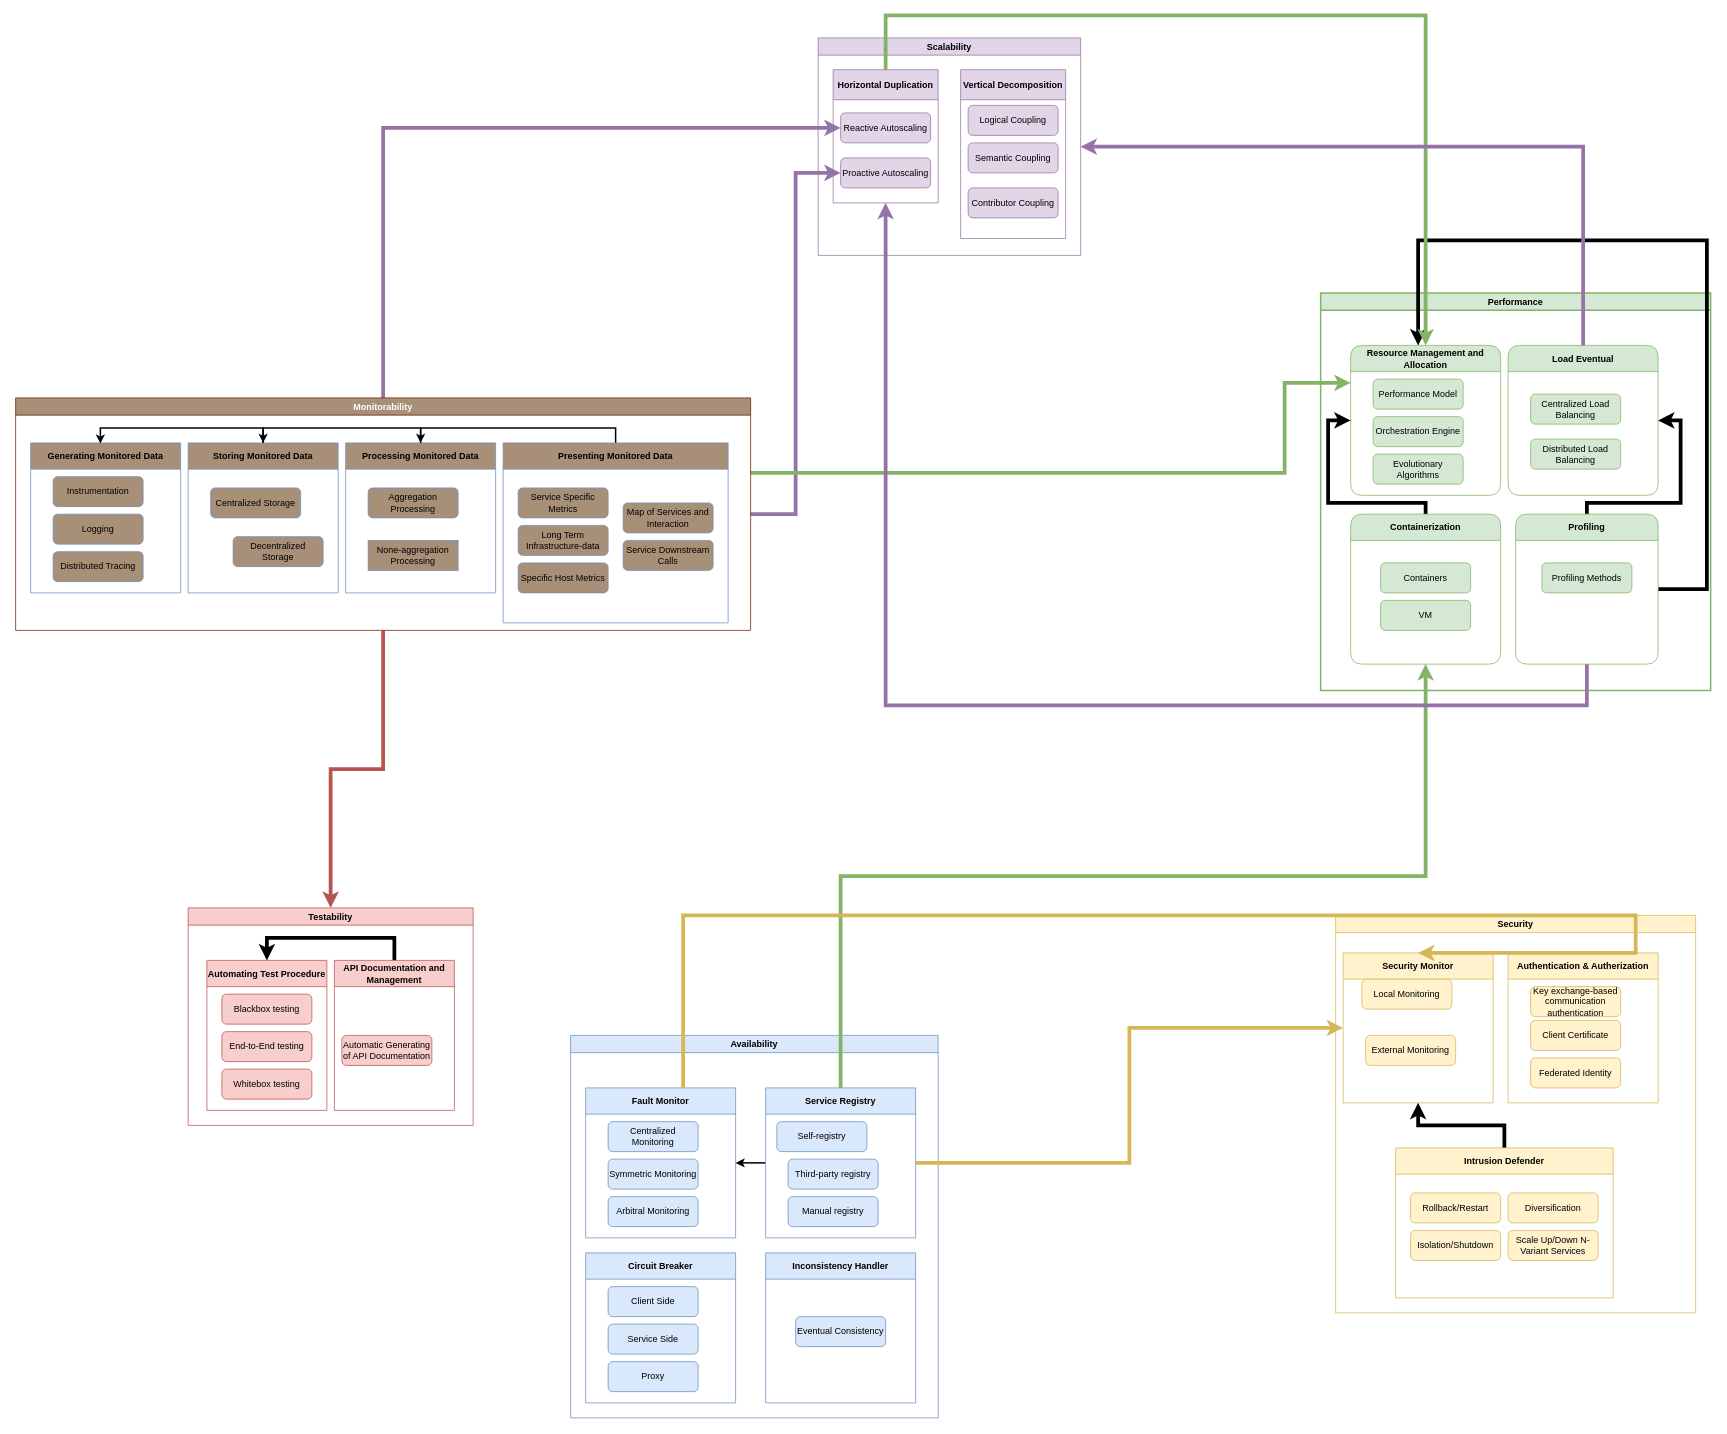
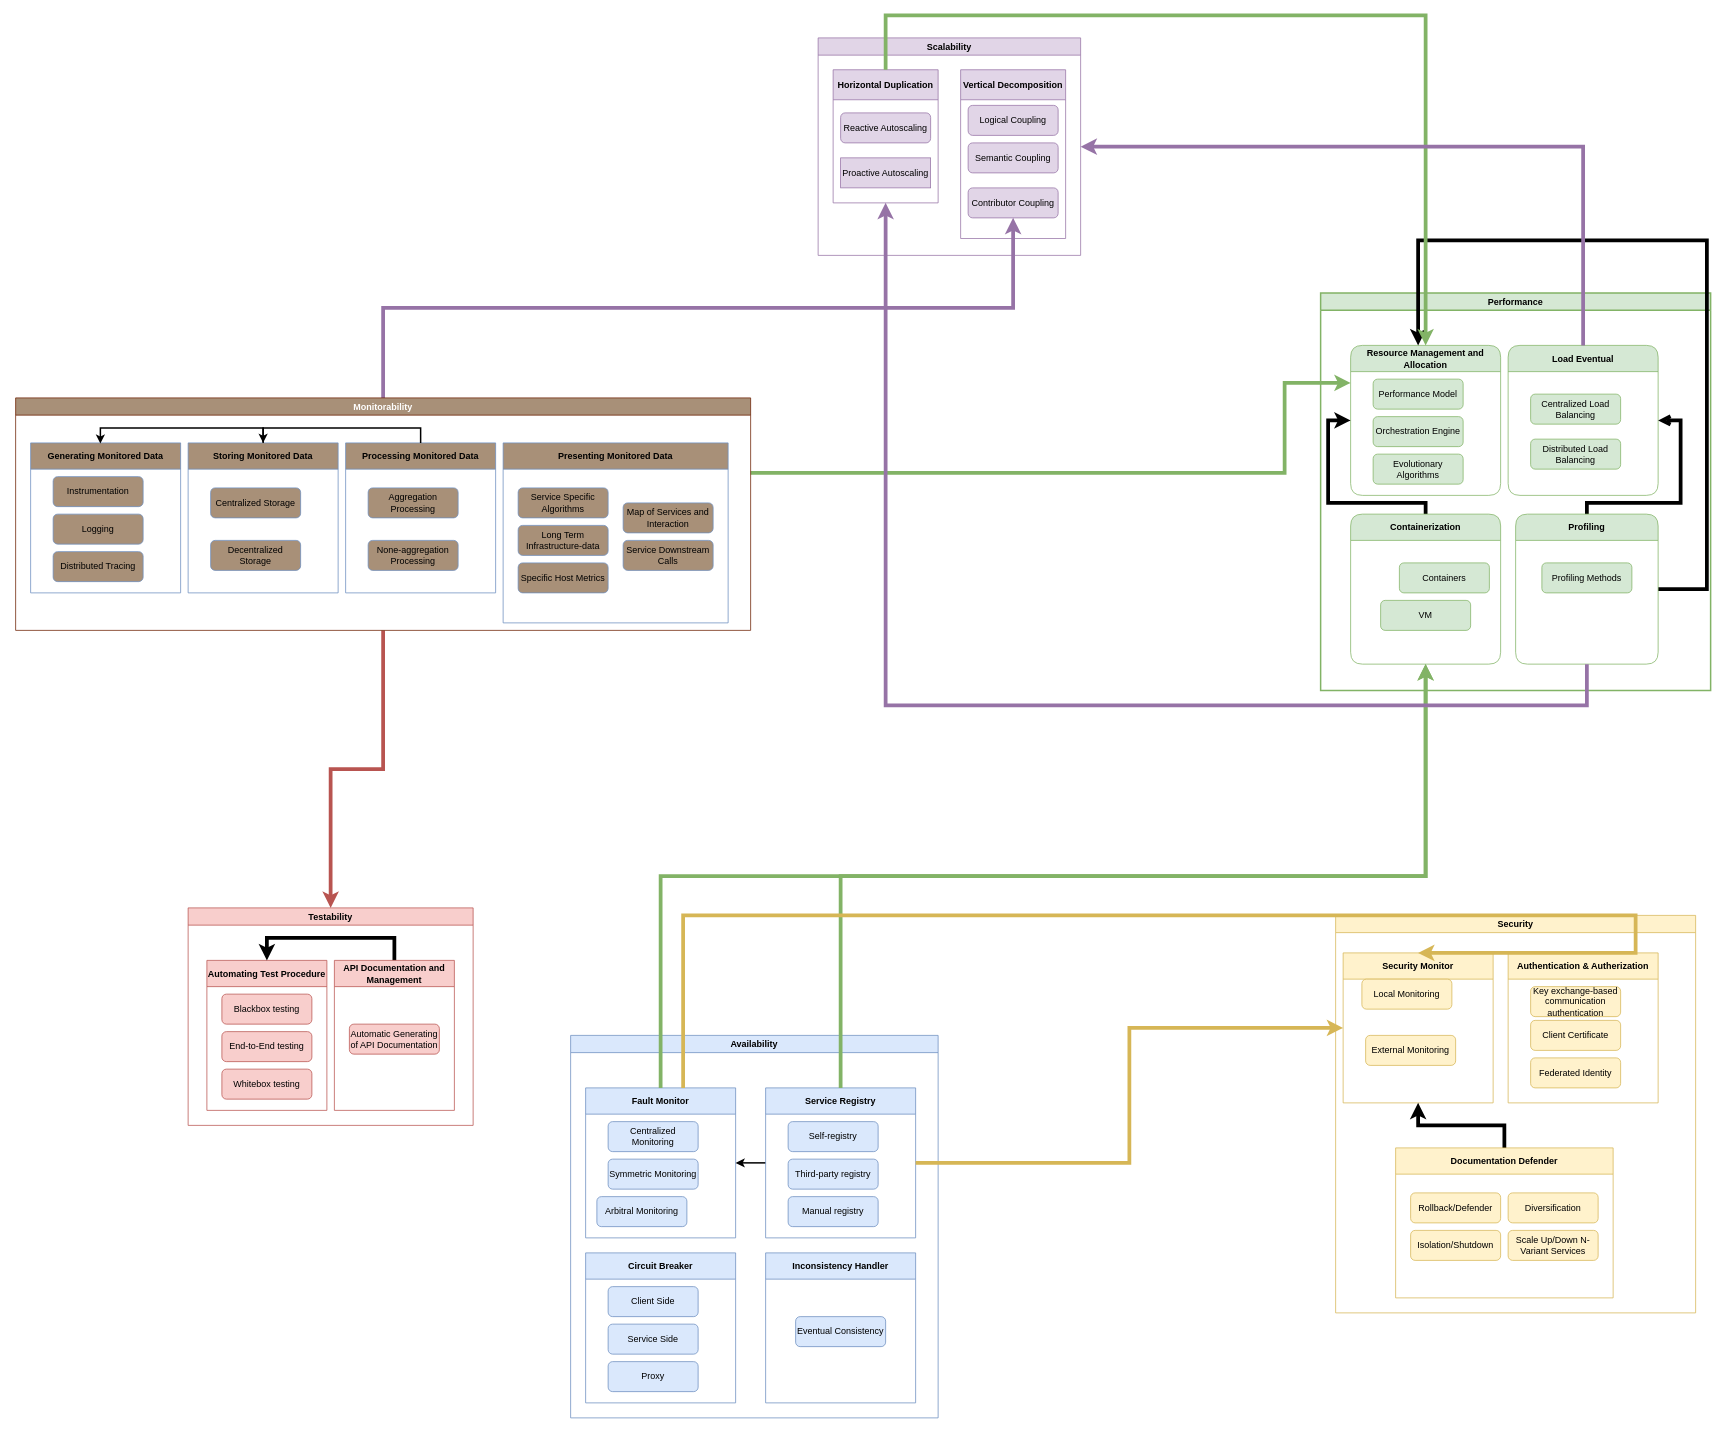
edge "Monitorability" -> "Reactive Autoscaling": now "Monitorability" -> "Contributor Coupling"
node "Proactive Autoscaling": shape rounded rectangle -> rectangle
edge "Monitorability" -> "Proactive Autoscaling": removed
edge "Profiling" -> "Load Eventual": arrowhead classic -> open
edge "Presenting Monitored Data" -> "Processing Monitored Data": removed
node "Service Specific Metrics": label "Service Specific Metrics" -> "Service Specific Algorithms"
node "Decentralized Storage": moved (278, 552) -> (255, 555)
node "None-aggregation Processing": shape rectangle -> rounded rectangle
node "Containers": moved (1425, 578) -> (1444, 578)
edge "Fault Monitor" -> "Containerization": added
node "Automatic Generating of API Documentation": moved (387, 1050) -> (394, 1039)
node "Self-registry": moved (822, 1137) -> (833, 1137)
node "Intrusion Defender": label "Intrusion Defender" -> "Documentation Defender"
node "Rollback/Restart": label "Rollback/Restart" -> "Rollback/Defender"
node "Arbitral Monitoring": moved (653, 1212) -> (642, 1212)
